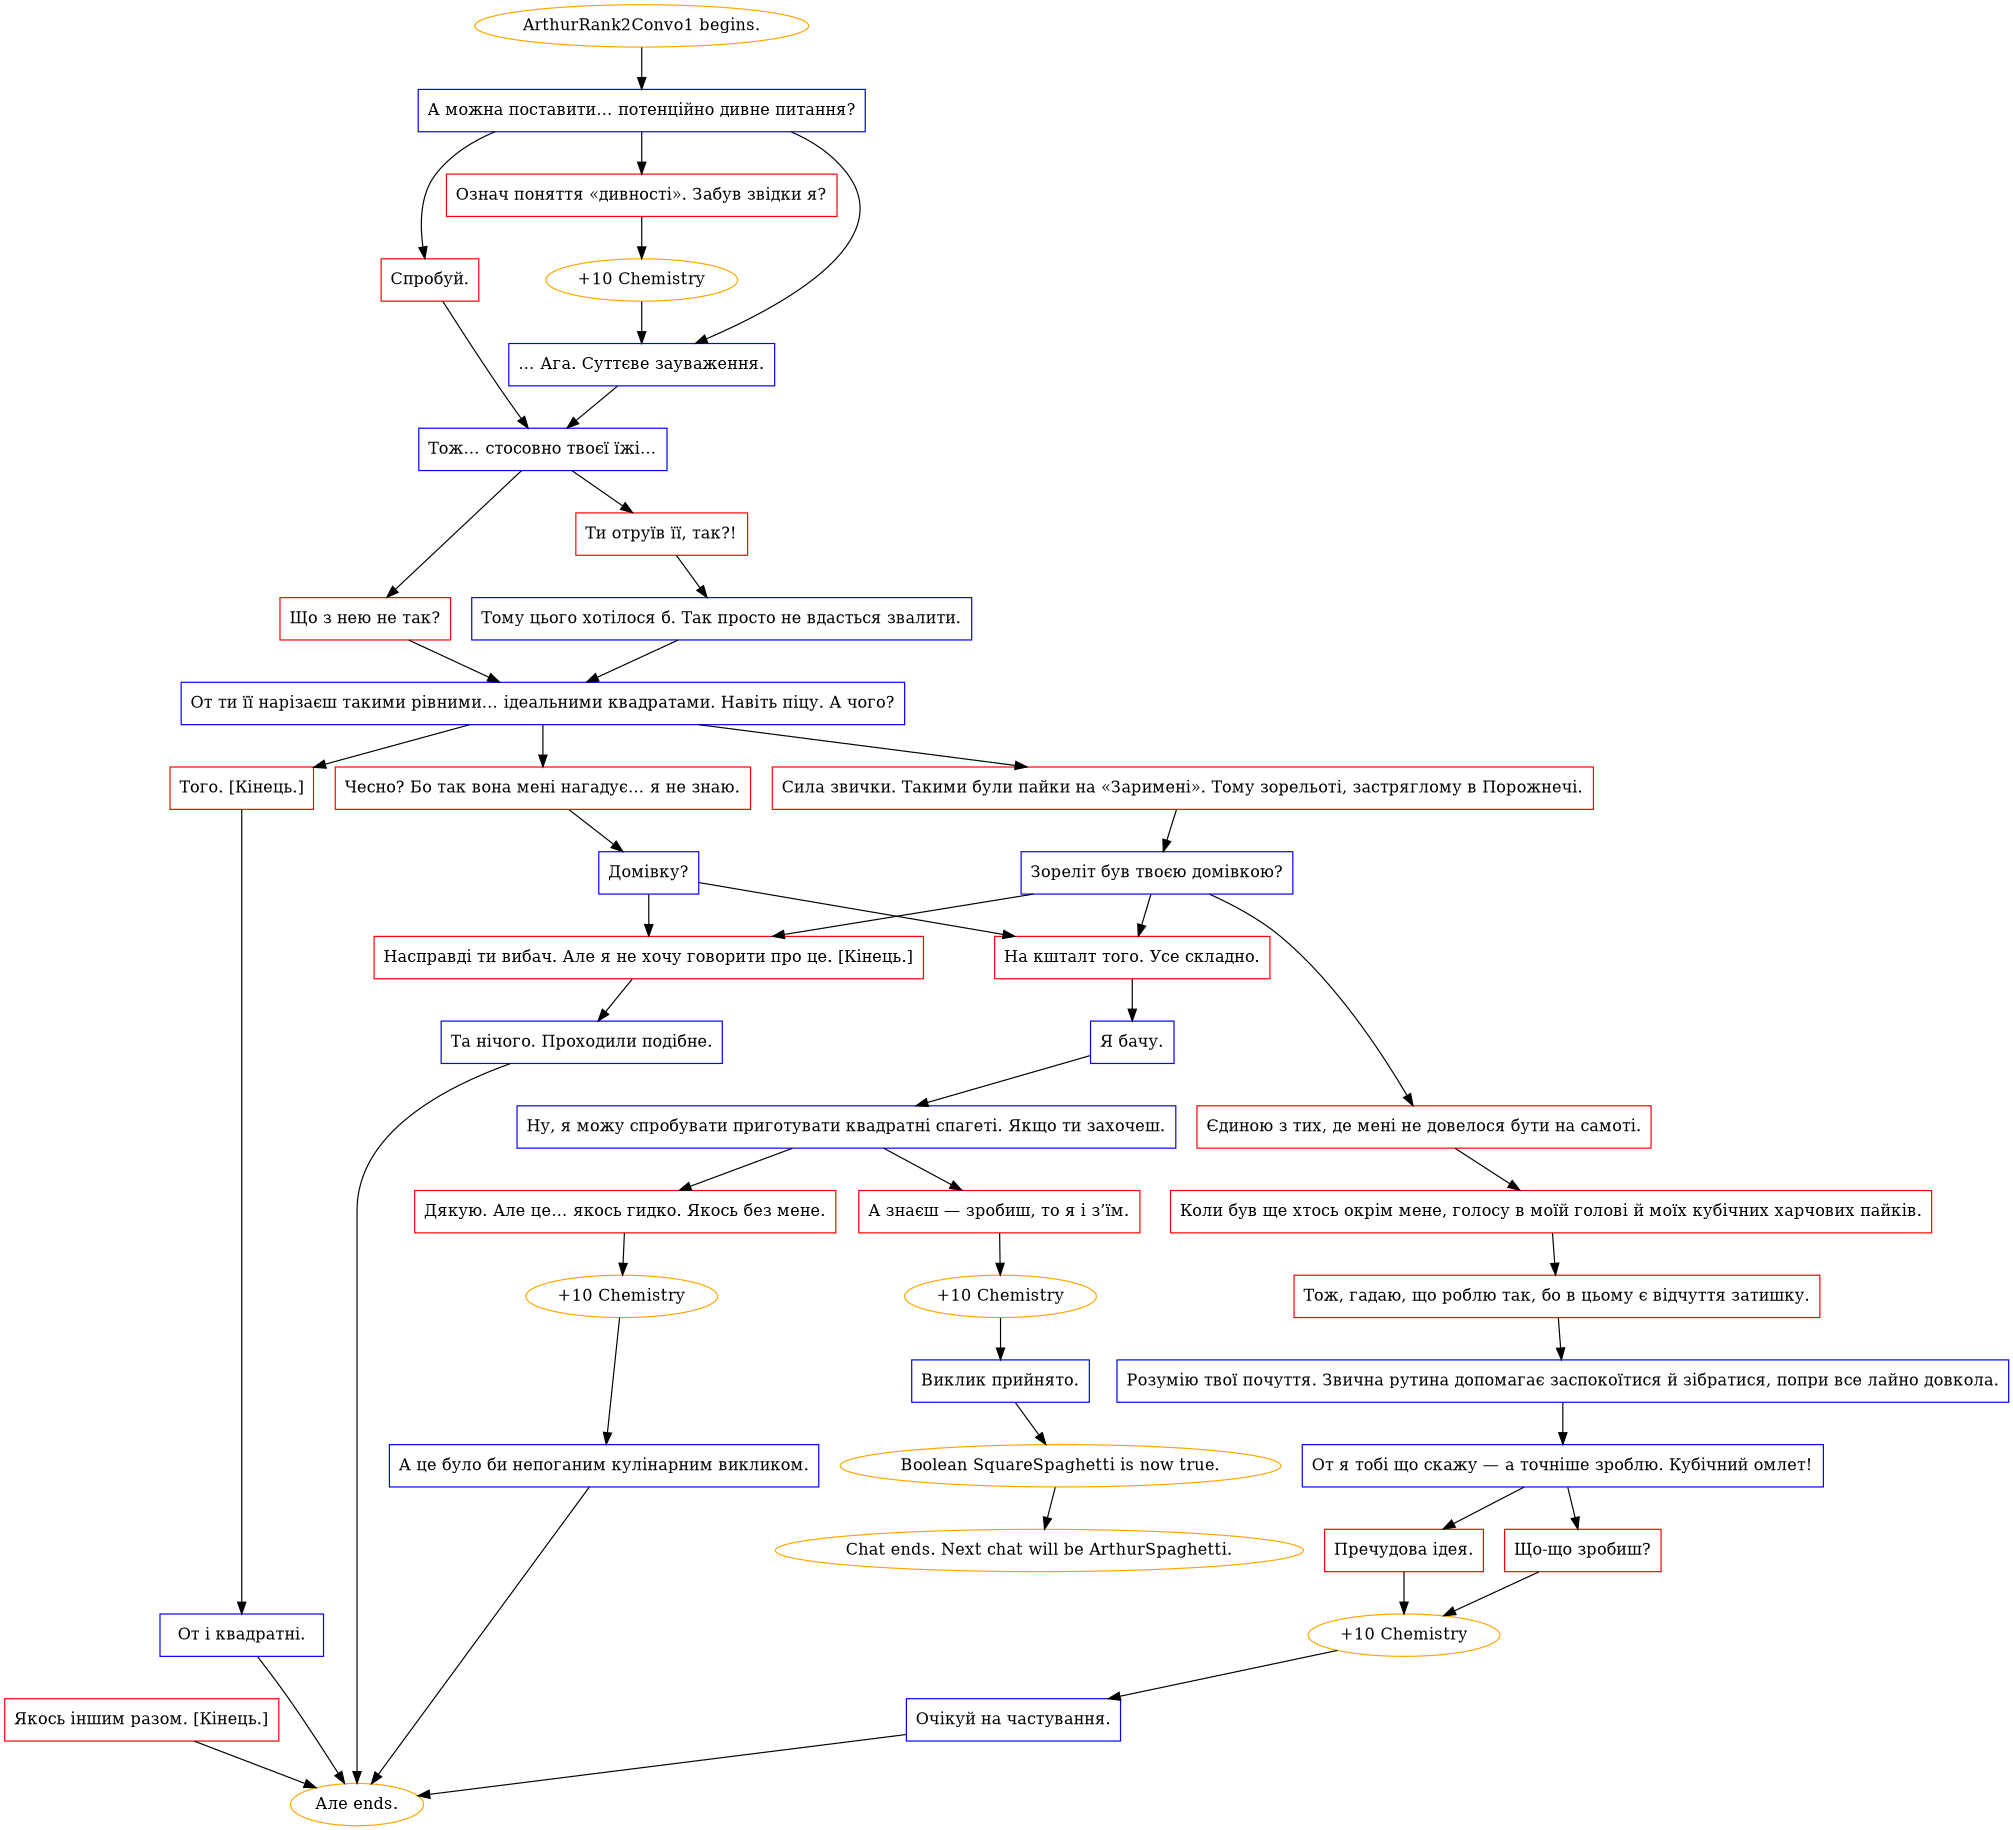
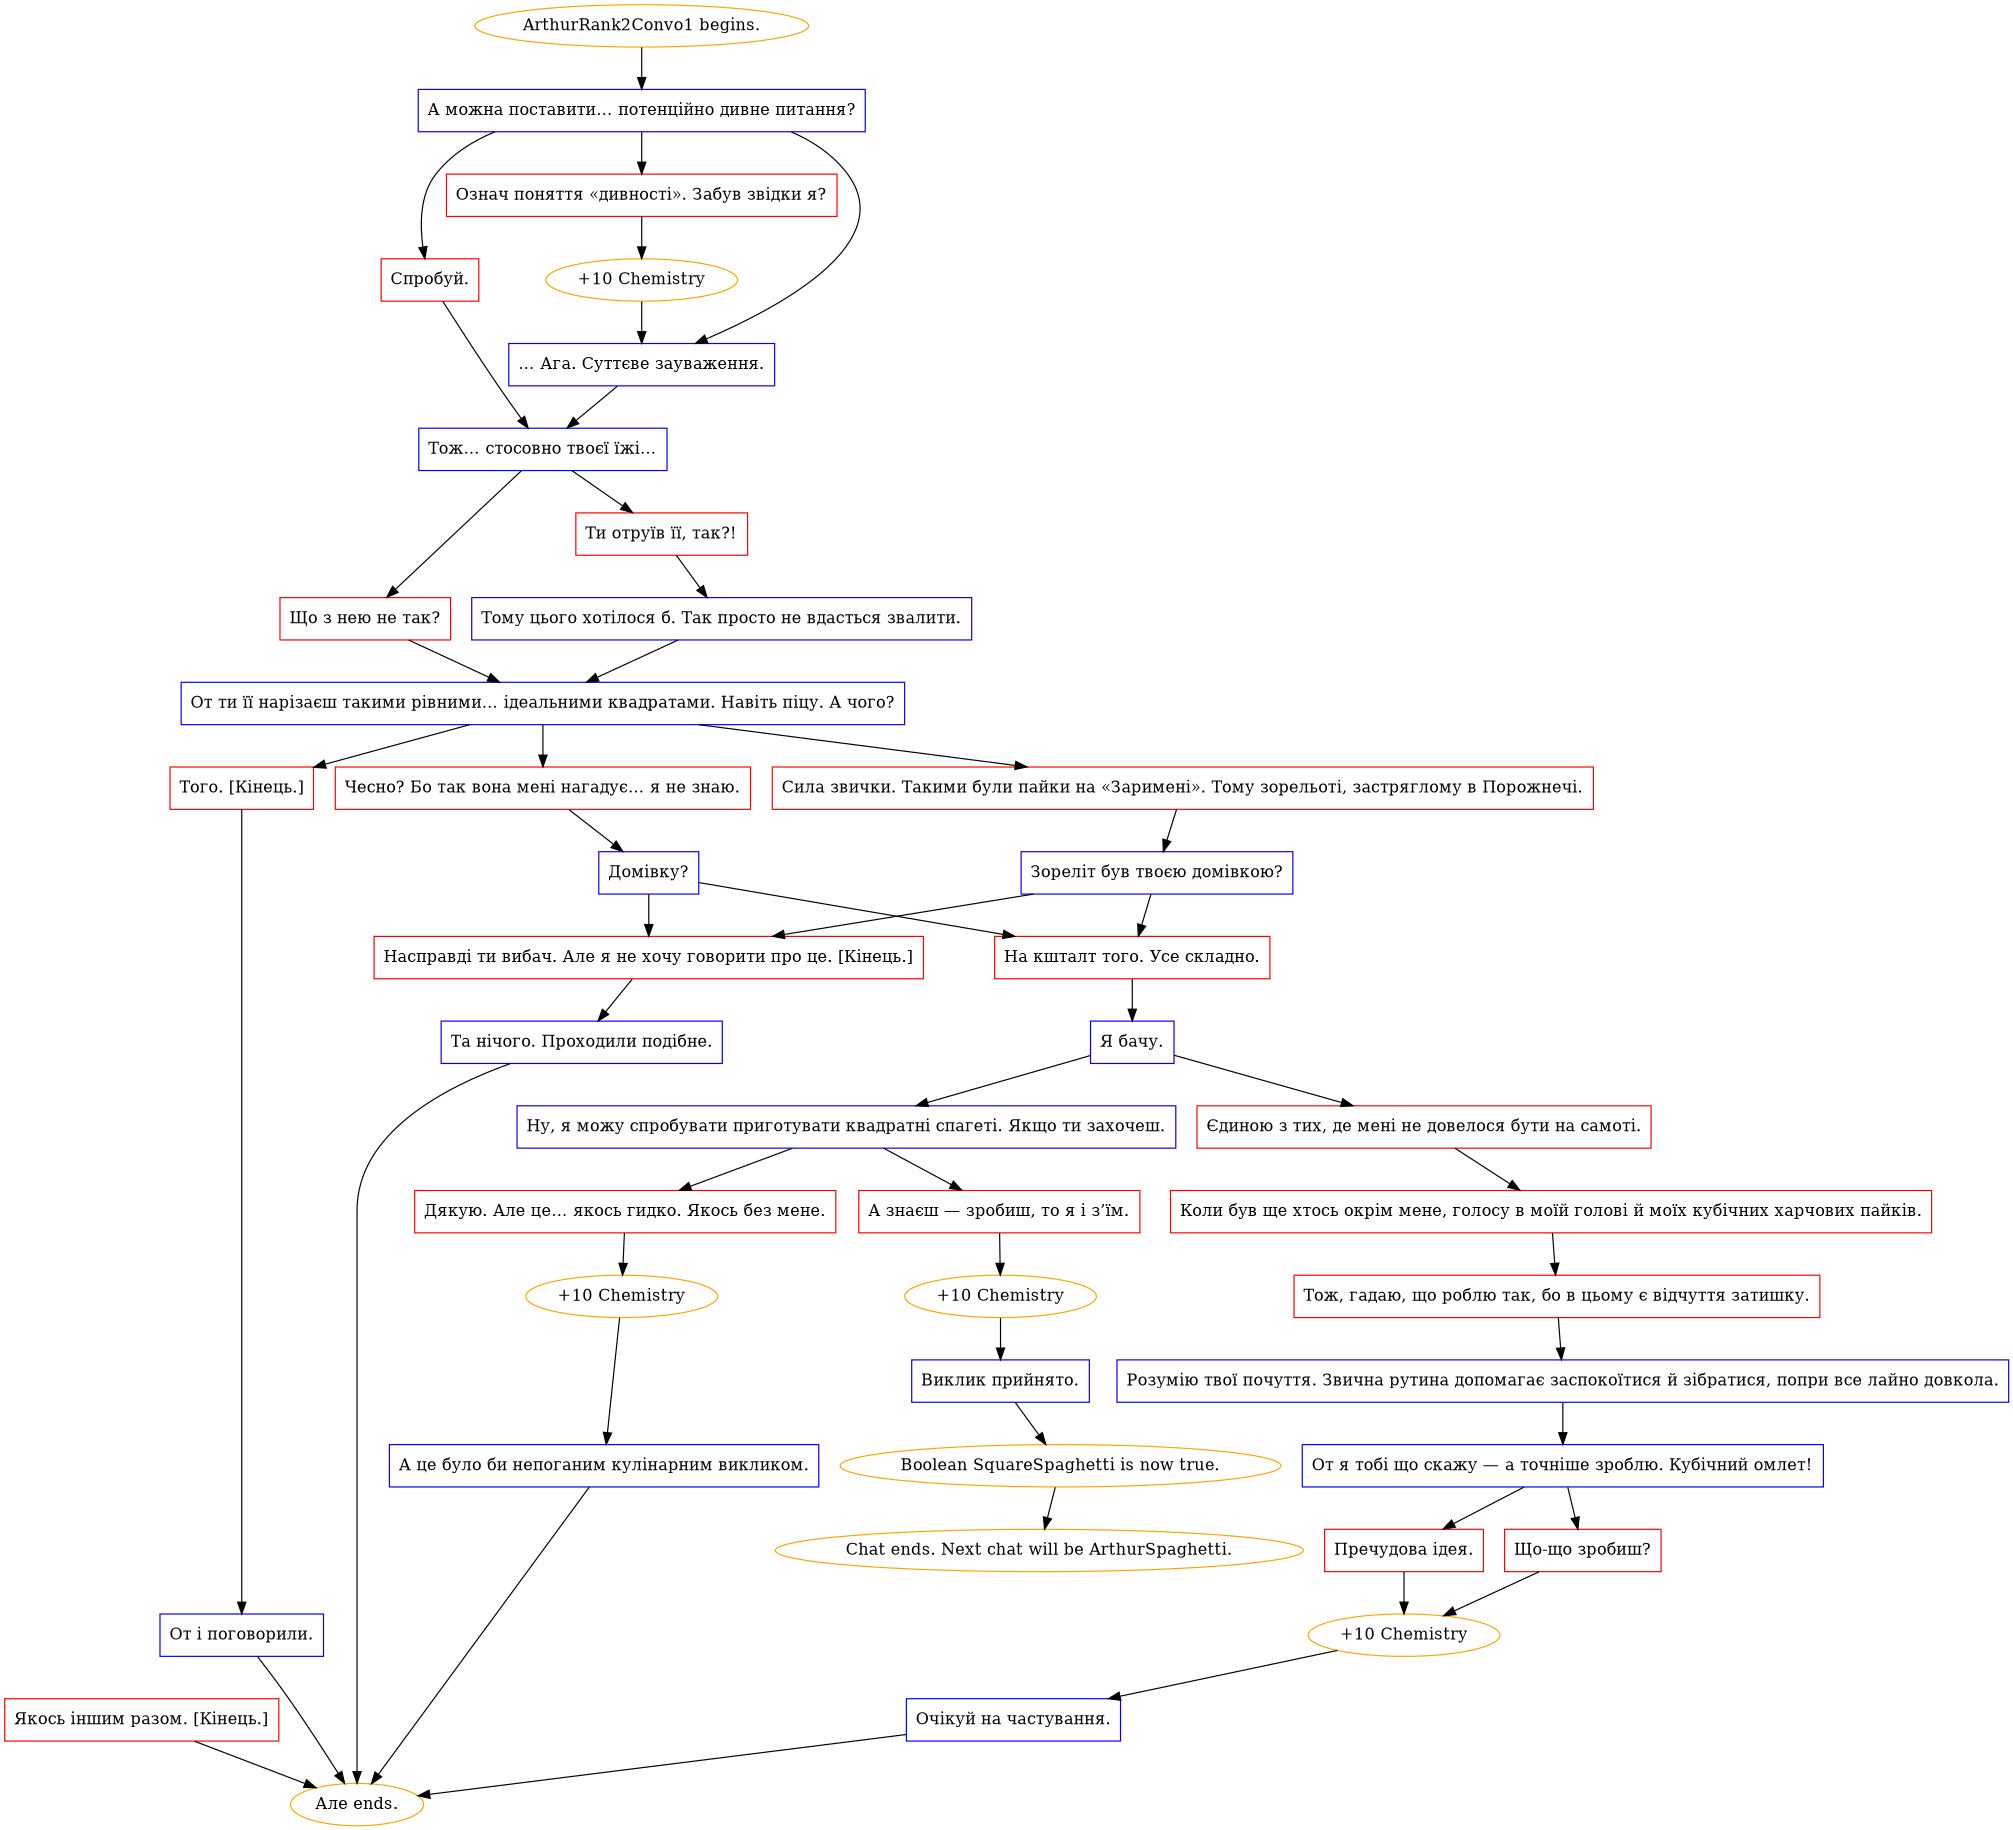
edge "Зореліт був твоєю домівкою?" -> "Єдиною з тих, де мені не довелося бути на самоті.": now "Я бачу." -> "Єдиною з тих, де мені не довелося бути на самоті."
node "От і квадратні.": label "От і квадратні." -> "От і поговорили."
